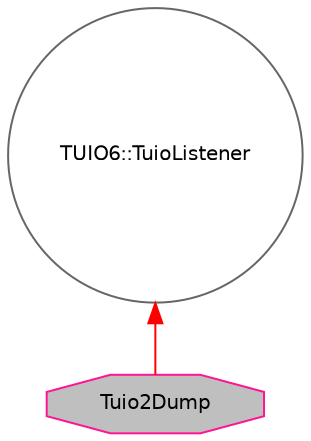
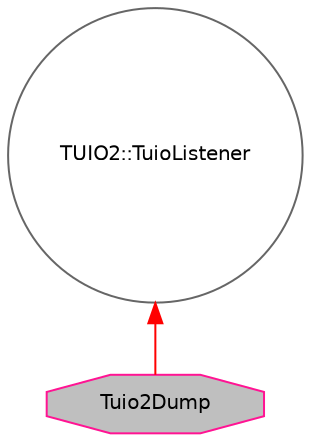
node "TUIO6::TuioListener": label "TUIO6::TuioListener" -> "TUIO2::TuioListener"
